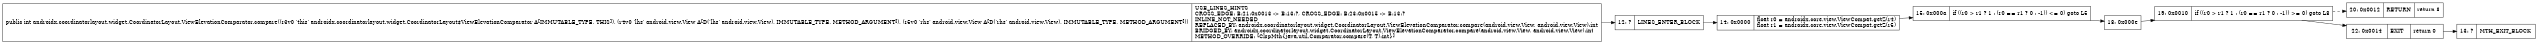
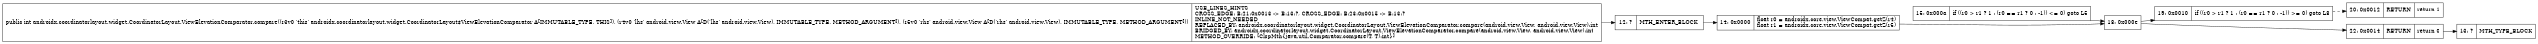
node "20: 0x0012": text "return 8" -> "return 1"
edge "14: 0x0000" -> "15: 0x000a": now "14: 0x0000" -> "18: 0x000e"
node "12: ?": text "LINES_ENTER_BLOCK" -> "MTH_ENTER_BLOCK"
edge "19: 0x0010" -> "22: 0x0014": now "18: 0x000e" -> "22: 0x0014"
node "22: 0x0014": text "EXIT" -> "RETURN"
node "13: ?": text "MTH_EXIT_BLOCK" -> "MTH_TYPE_BLOCK"
